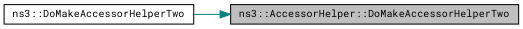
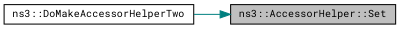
node "ns3::AccessorHelper::DoMakeAccessorHelperTwo": label "ns3::AccessorHelper::DoMakeAccessorHelperTwo" -> "ns3::AccessorHelper::Set"
